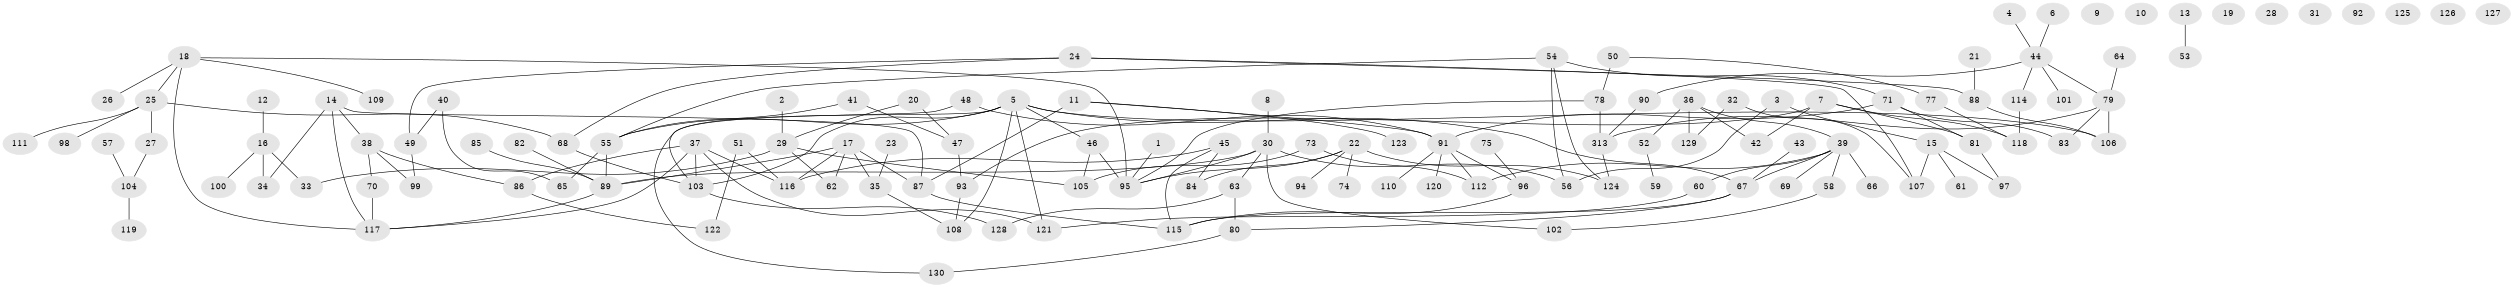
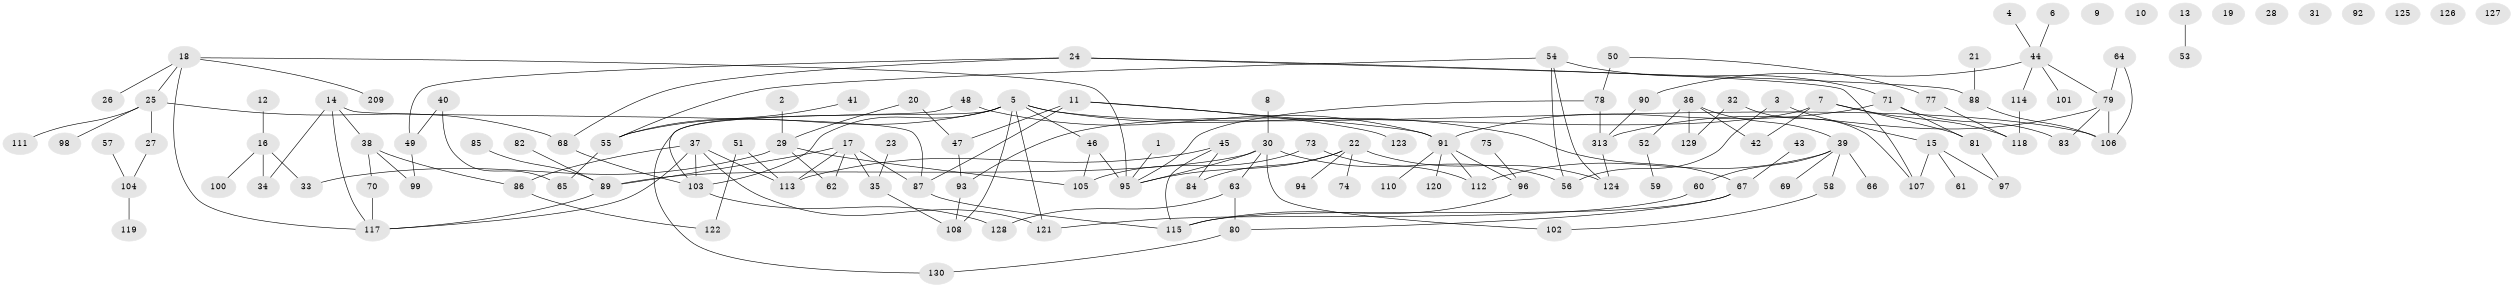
node "109": label "109" -> "209"
edge "64" -- "106": added
edge "41" -- "47": now "11" -- "47"
edge "55" -- "89": removed
edge "39" -- "67": removed
node "116": label "116" -> "113"
